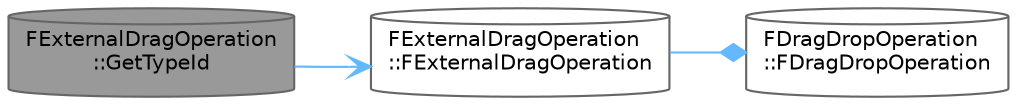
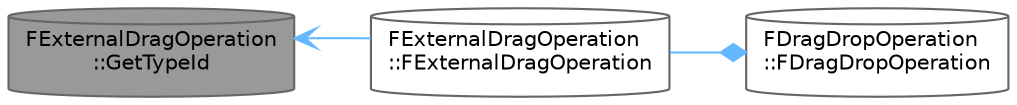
edge "FExternalDragOperation ::GetTypeId" -> "FExternalDragOperation ::FExternalDragOperation": reversed
